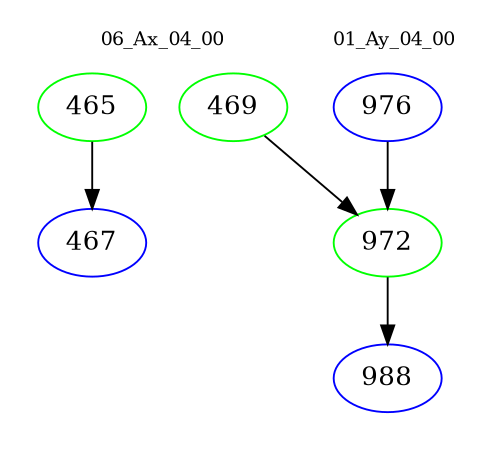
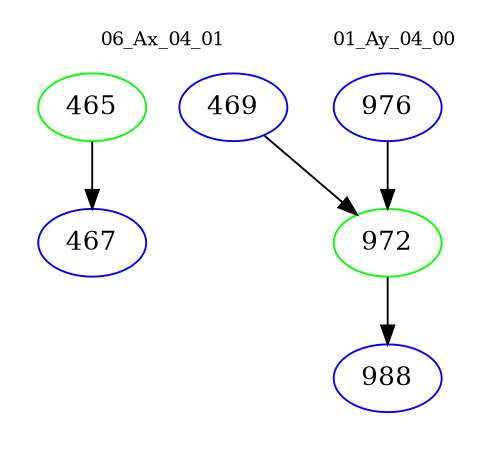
cluster "06_Ax_04_00": label "06_Ax_04_00" -> "06_Ax_04_01"
node "469": color green -> blue
